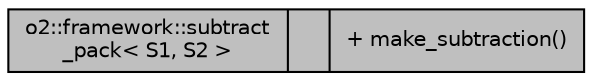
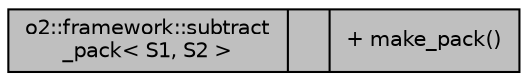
node "o2::framework::subtract": text "+ make_subtraction()" -> "+ make_pack()"
